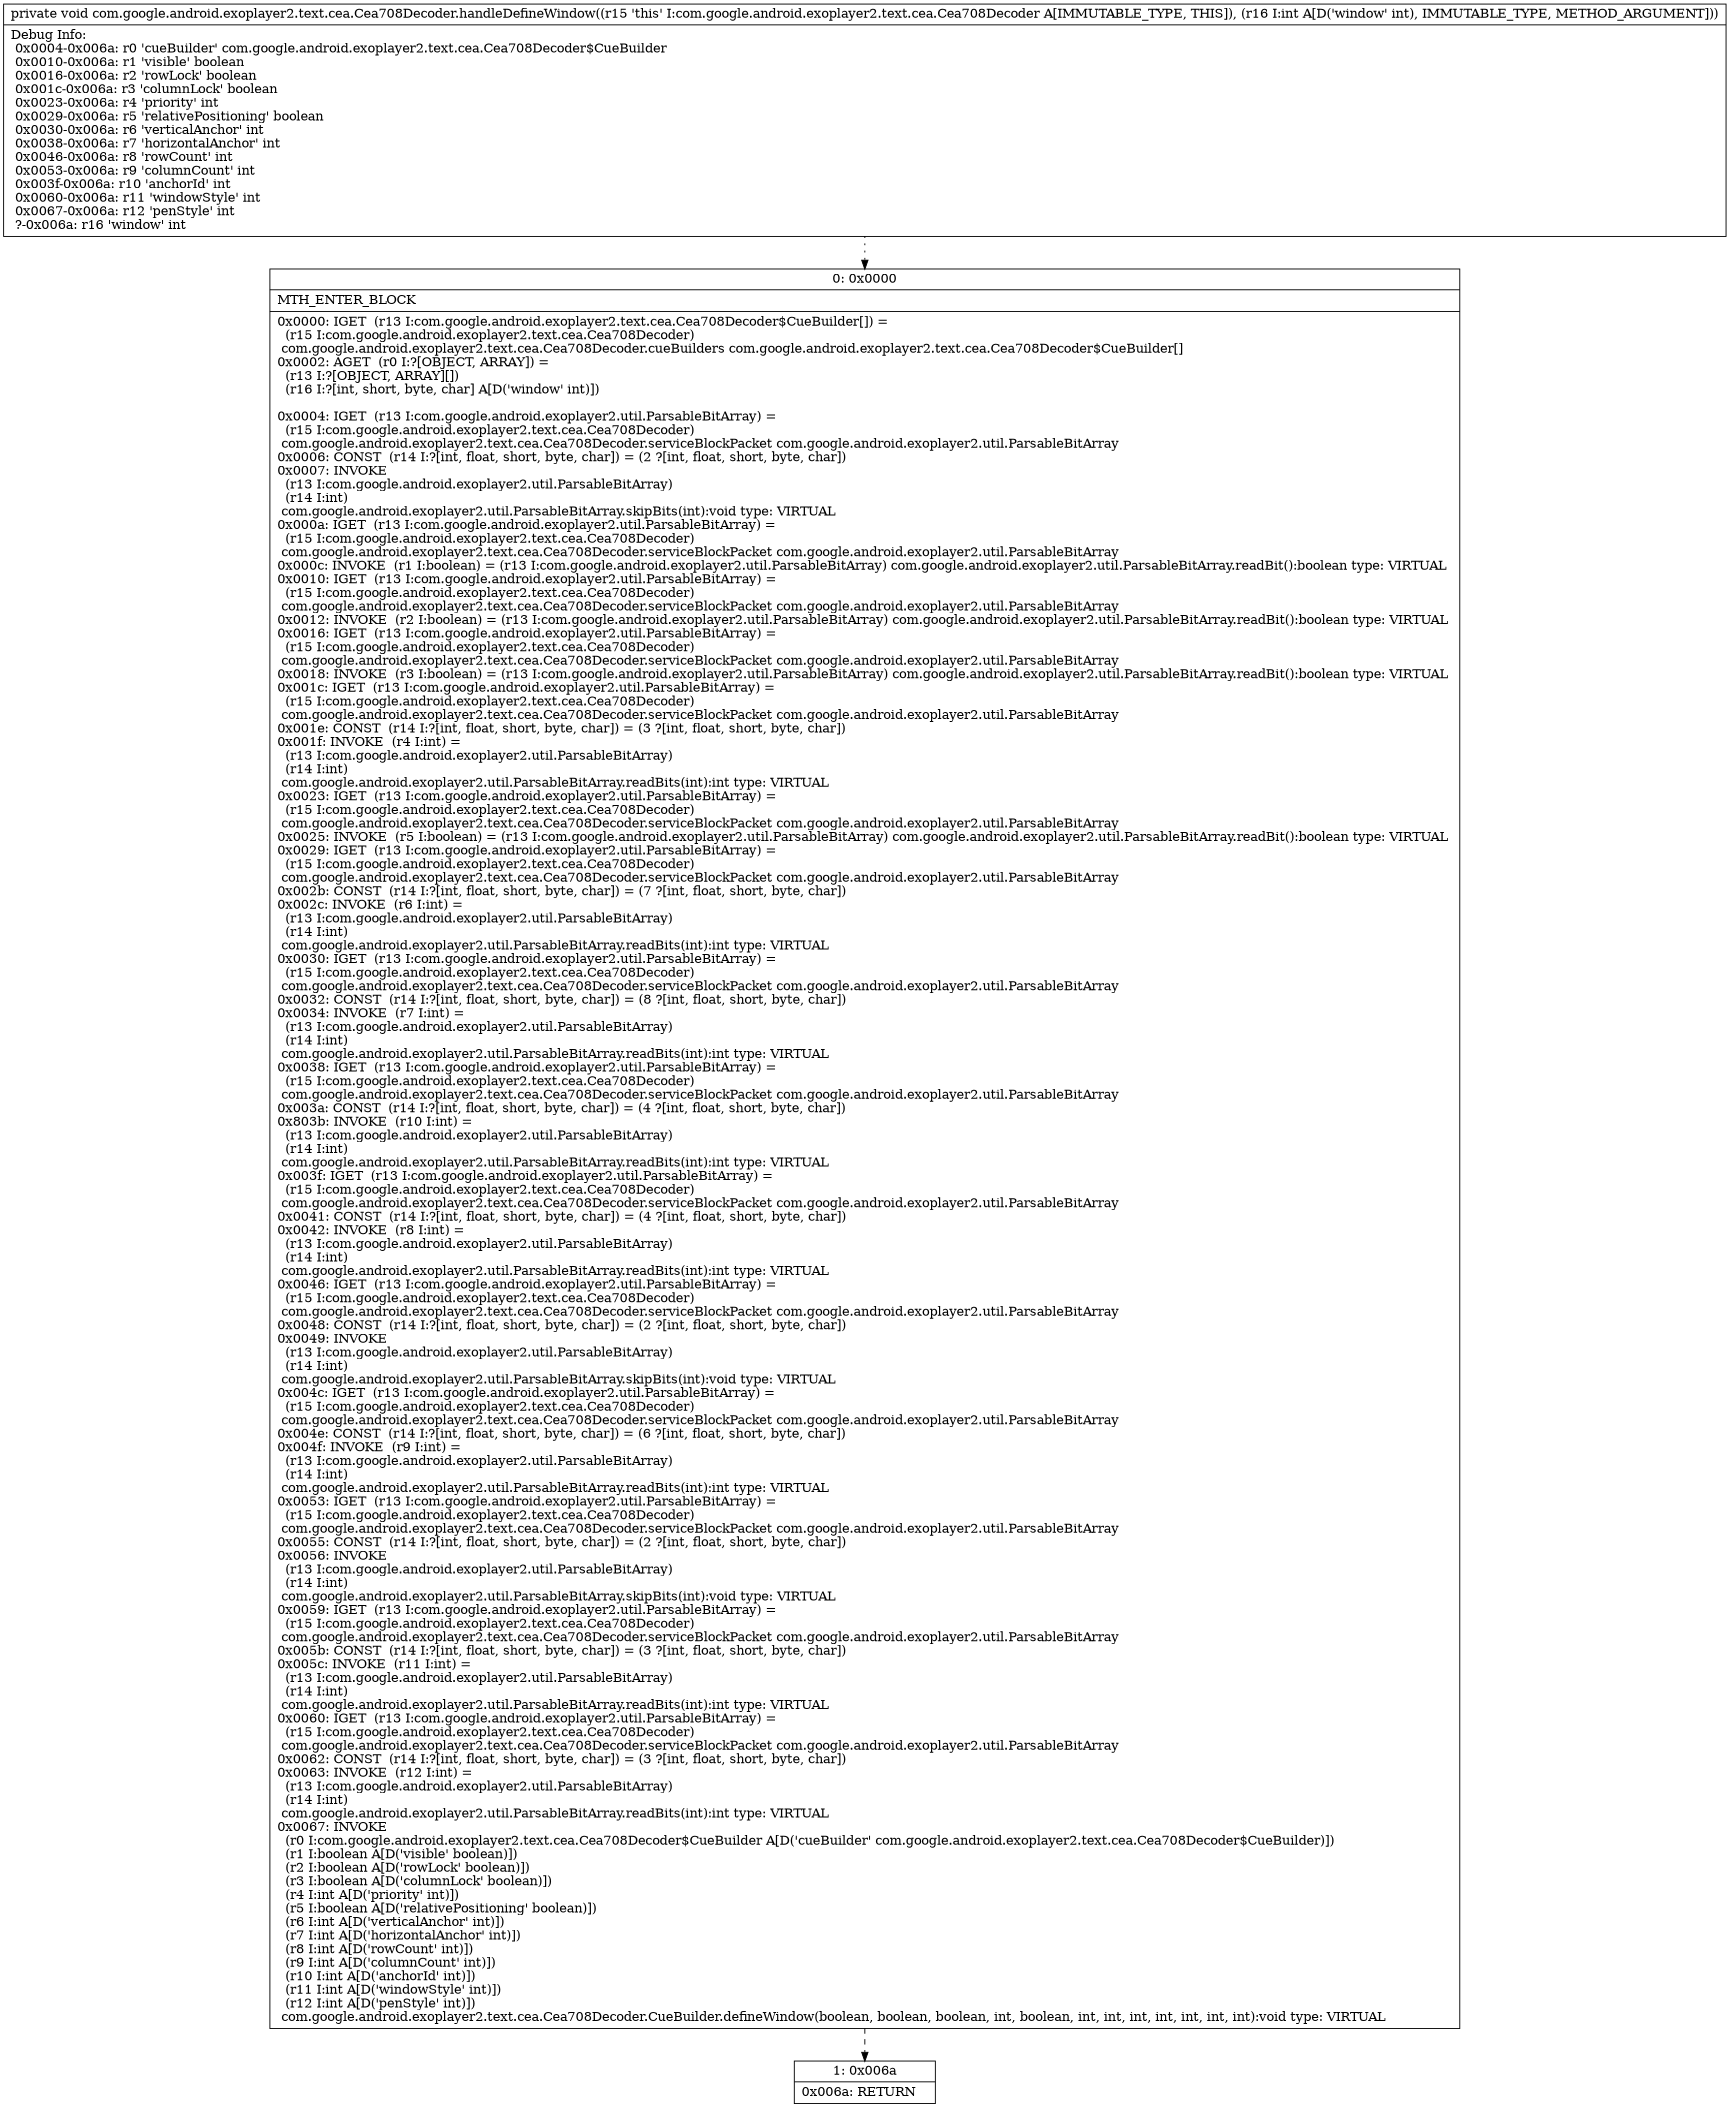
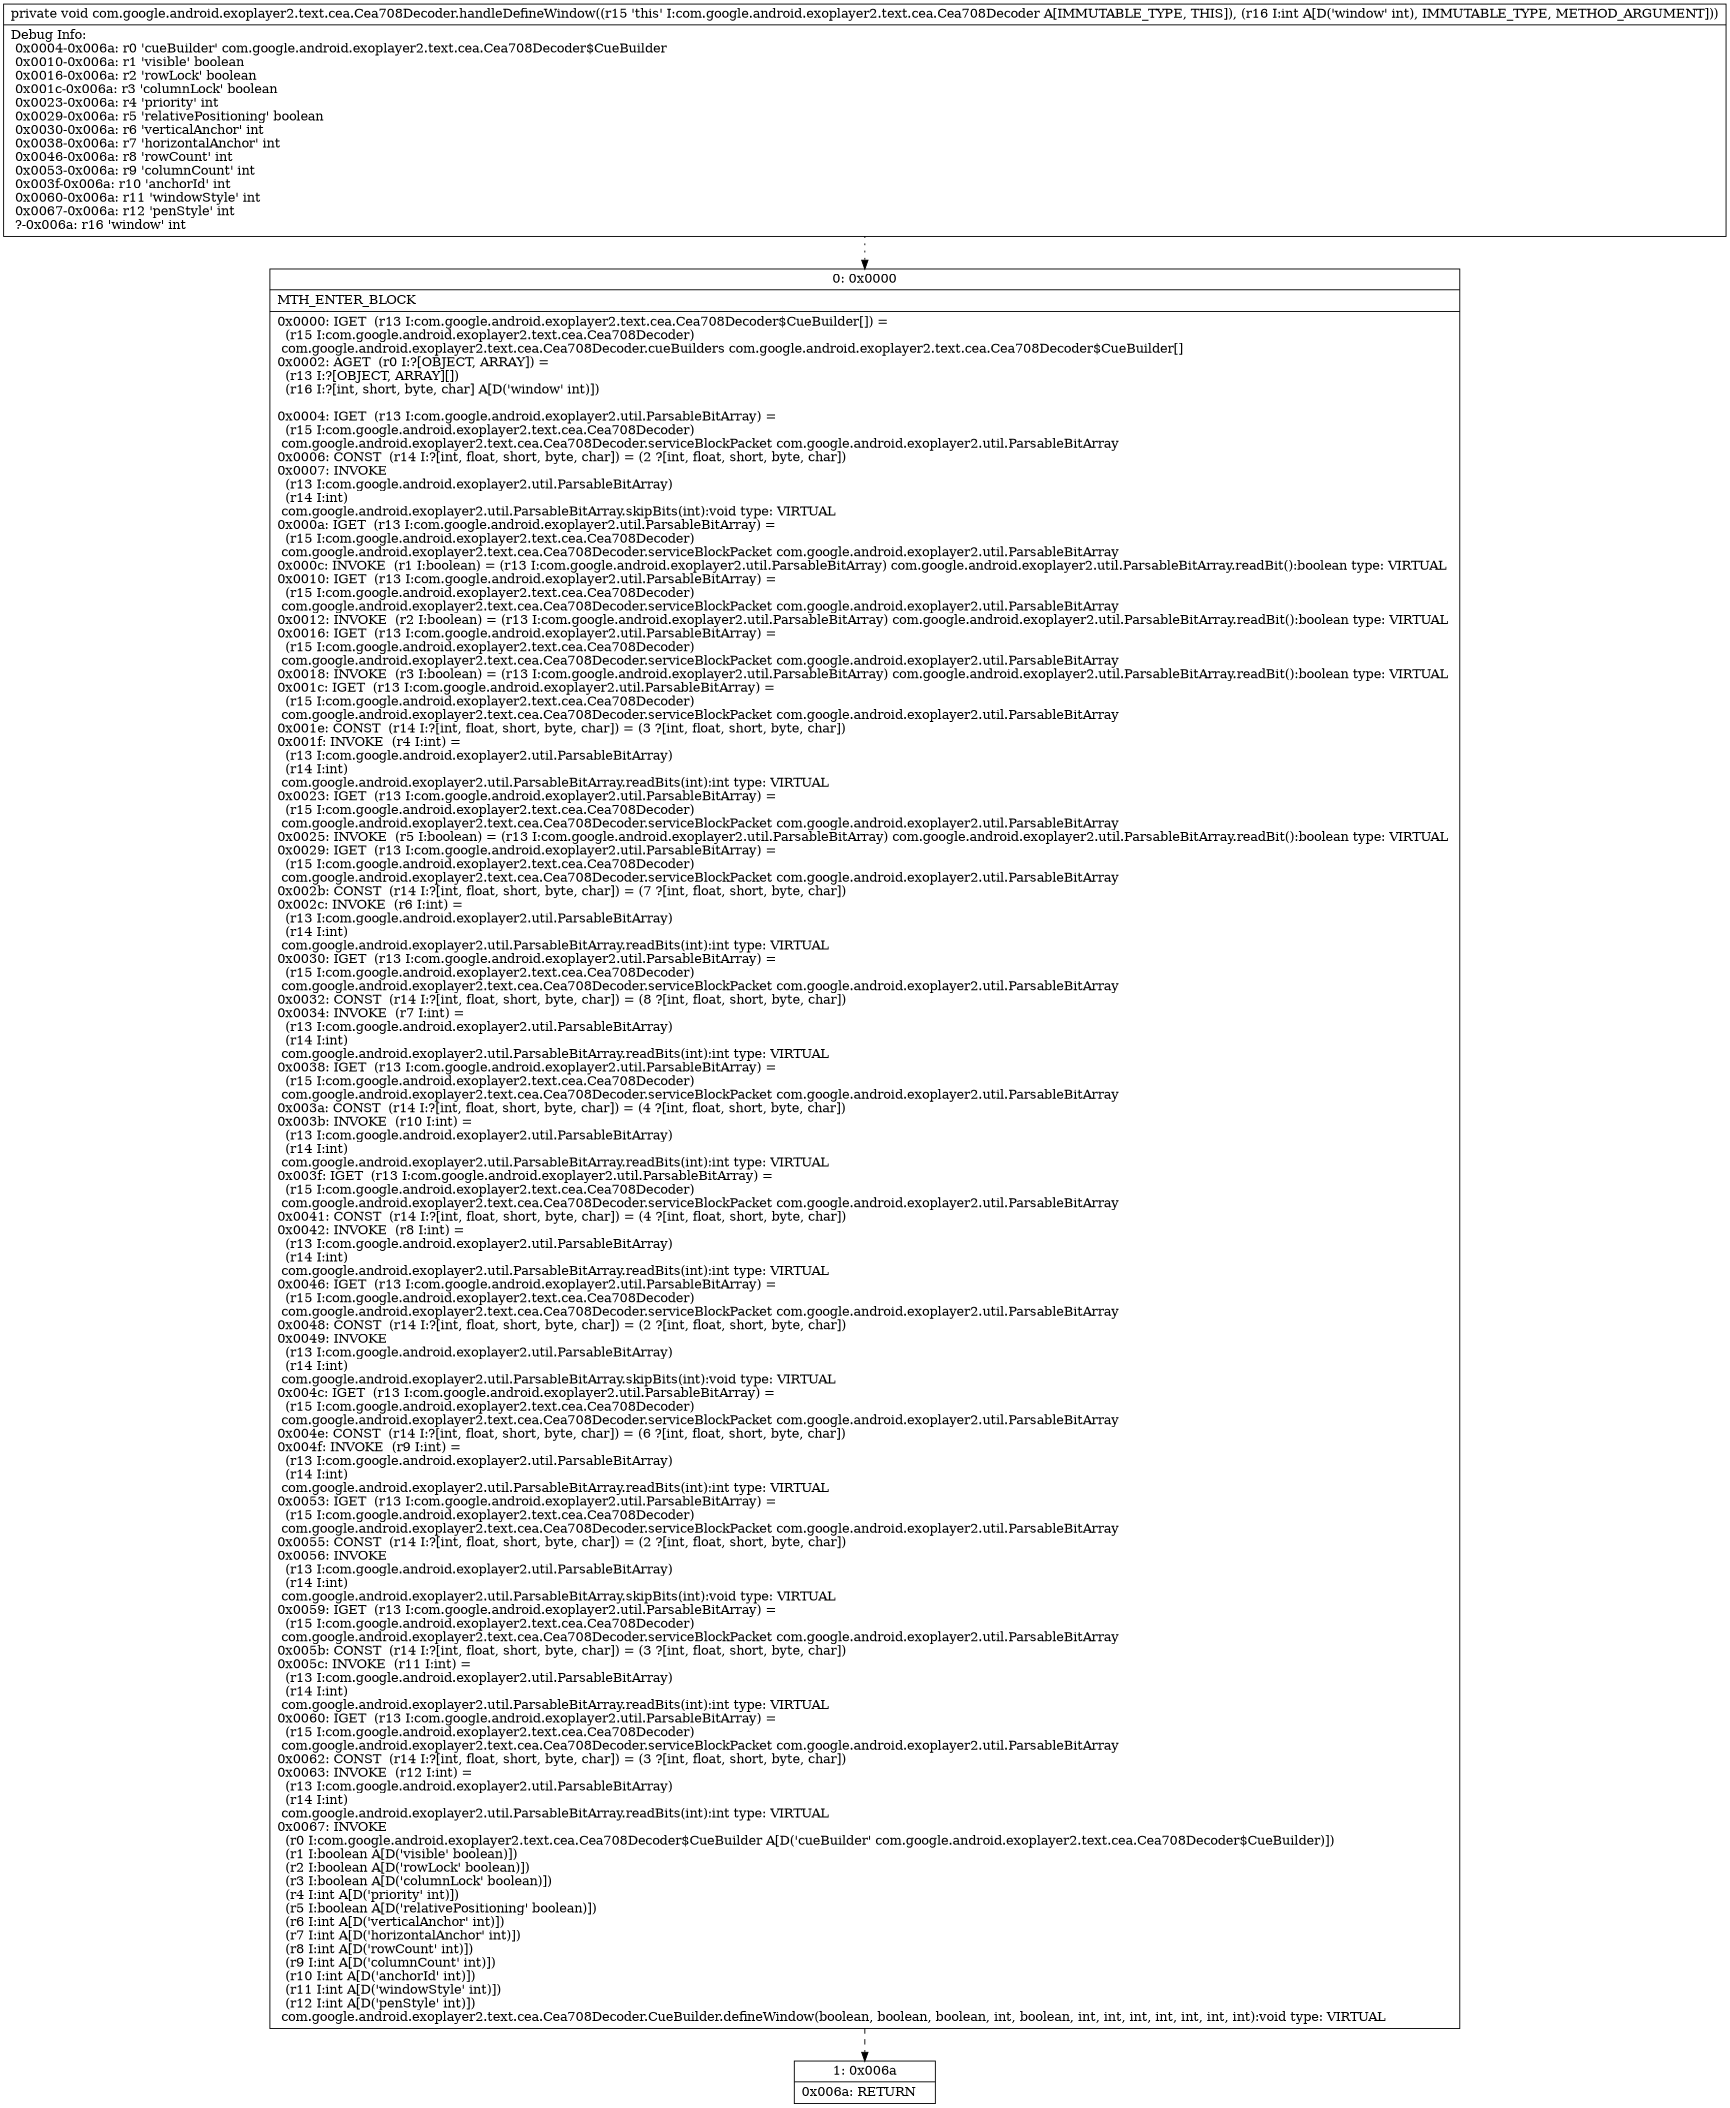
node "0: 0x0000": text "0x803b: INVOKE  (r10 I:int) =" -> "0x003b: INVOKE  (r10 I:int) ="
